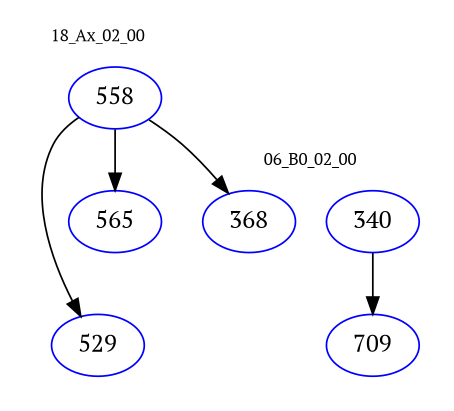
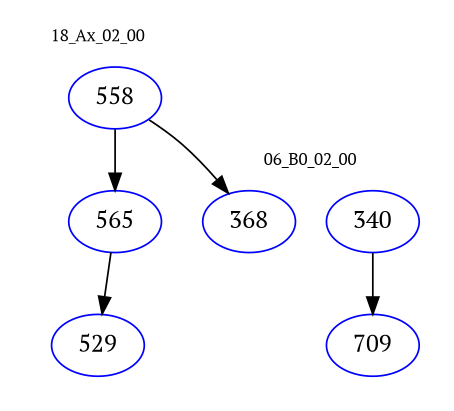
edge "558" -> "529": now "565" -> "529"
